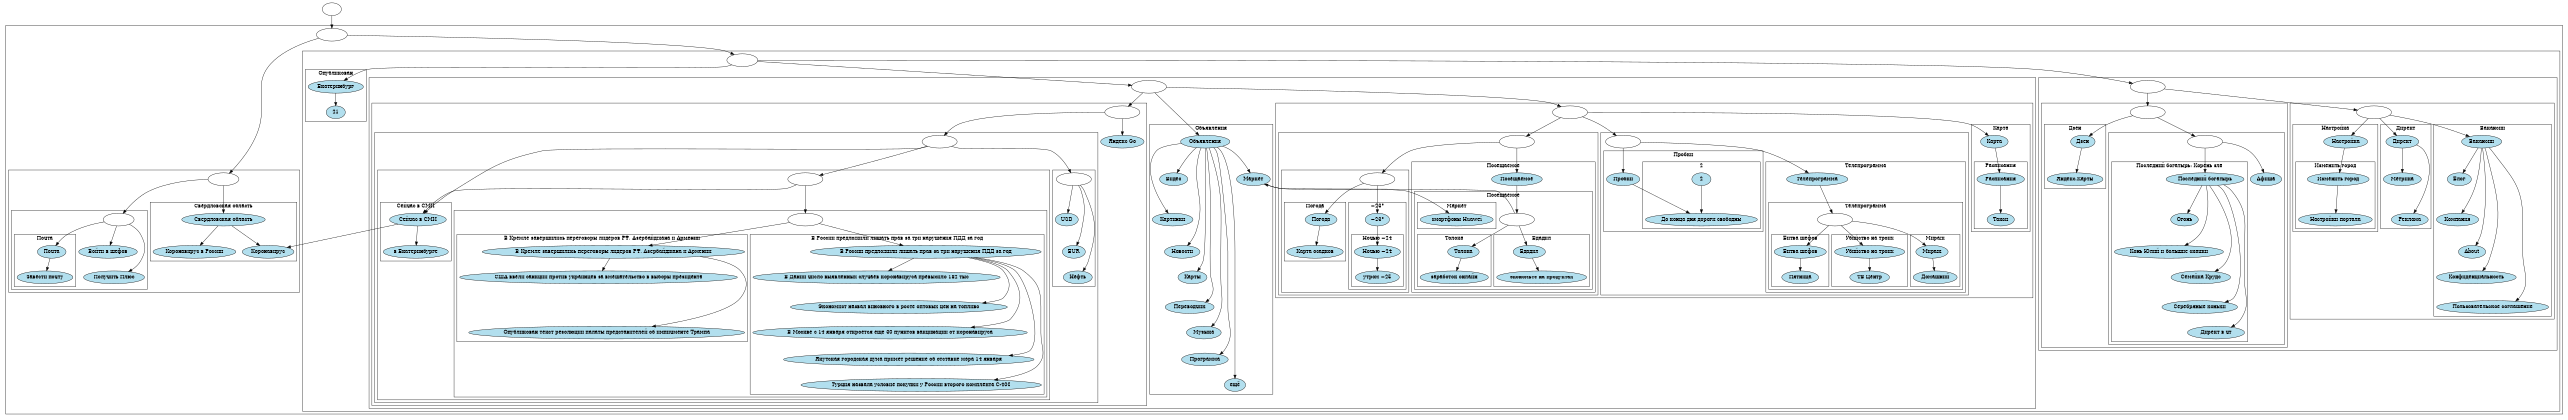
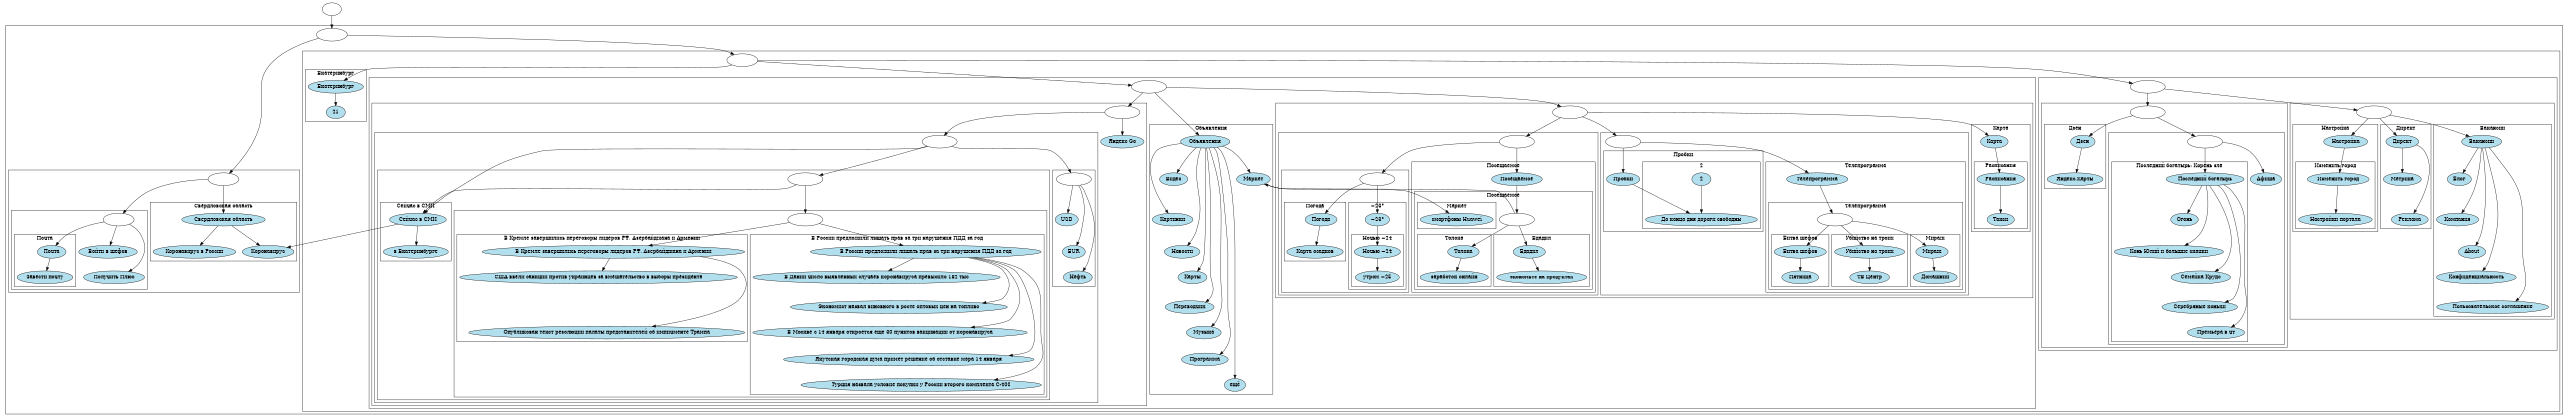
cluster "Опубликован": label "Опубликован" -> "Екатеринбург"
node "Директ в чт": label "Директ в чт" -> "Премьера в чт"
